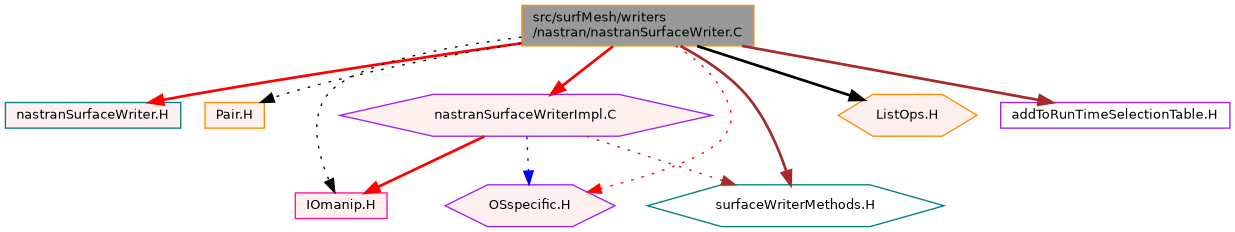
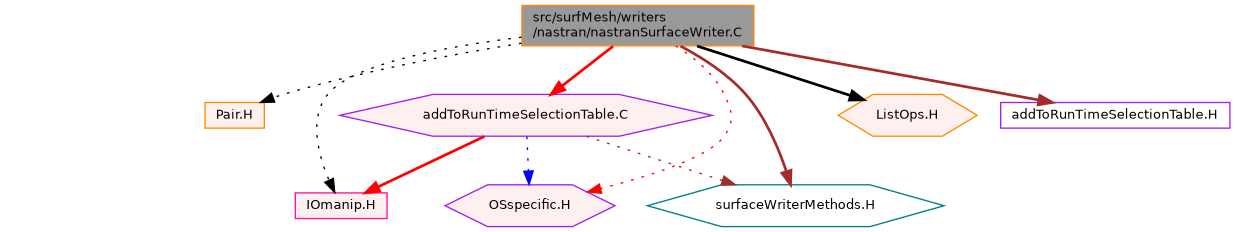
node "nastranSurfaceWriter.H": removed
node "nastranSurfaceWriterImpl.C": label "nastranSurfaceWriterImpl.C" -> "addToRunTimeSelectionTable.C"
